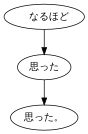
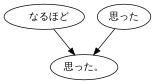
edge "なるほど" -> "思った": now "なるほど" -> "思った。"
